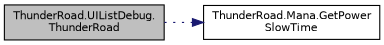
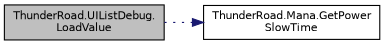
node "ThunderRoad.UIListDebug. ThunderRoad": label "ThunderRoad.UIListDebug. ThunderRoad" -> "ThunderRoad.UIListDebug. LoadValue"
